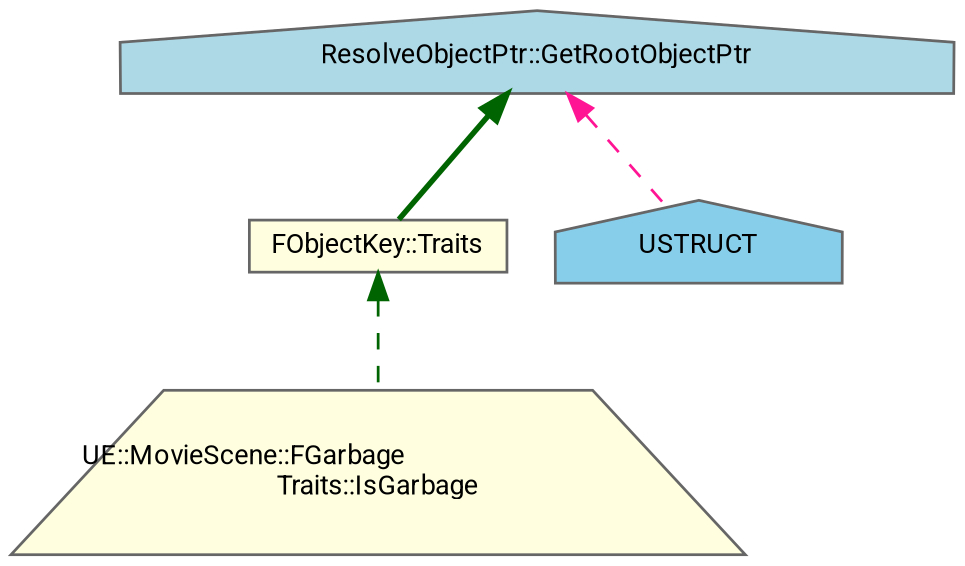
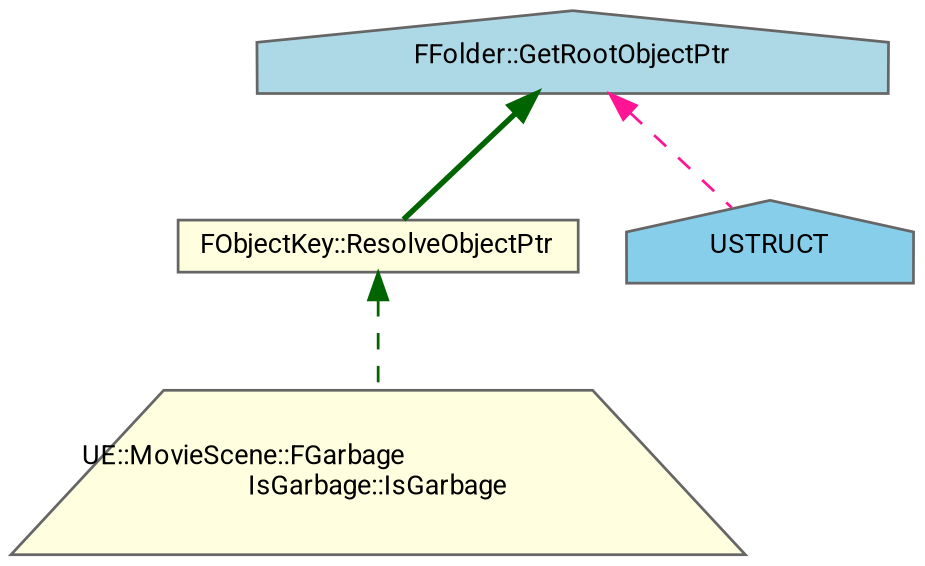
node "ResolveObjectPtr::GetRootObjectPtr": label "ResolveObjectPtr::GetRootObjectPtr" -> "FFolder::GetRootObjectPtr"
node "FObjectKey::Traits": label "FObjectKey::Traits" -> "FObjectKey::ResolveObjectPtr"
node "UE::MovieScene::FGarbage Traits::IsGarbage": label "UE::MovieScene::FGarbage Traits::IsGarbage" -> "UE::MovieScene::FGarbage IsGarbage::IsGarbage"
